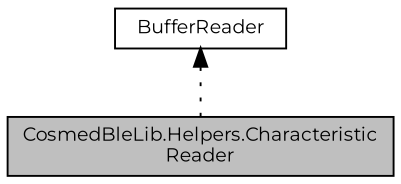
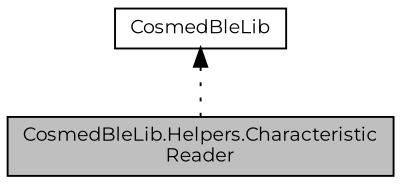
node "BufferReader": label "BufferReader" -> "CosmedBleLib"
